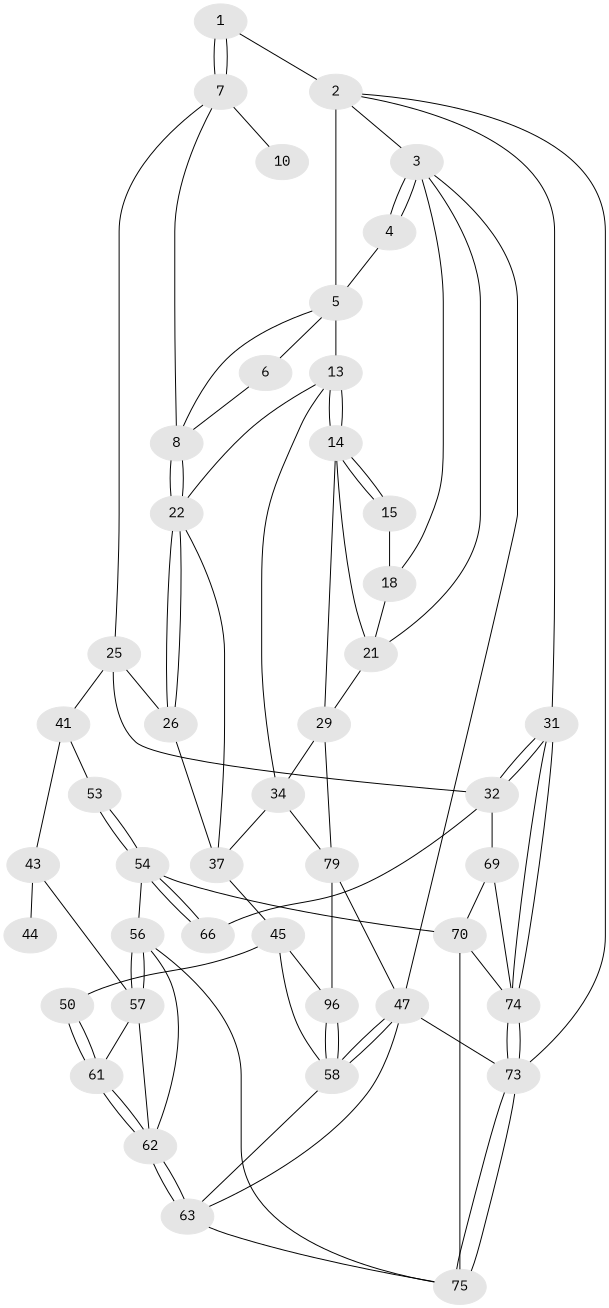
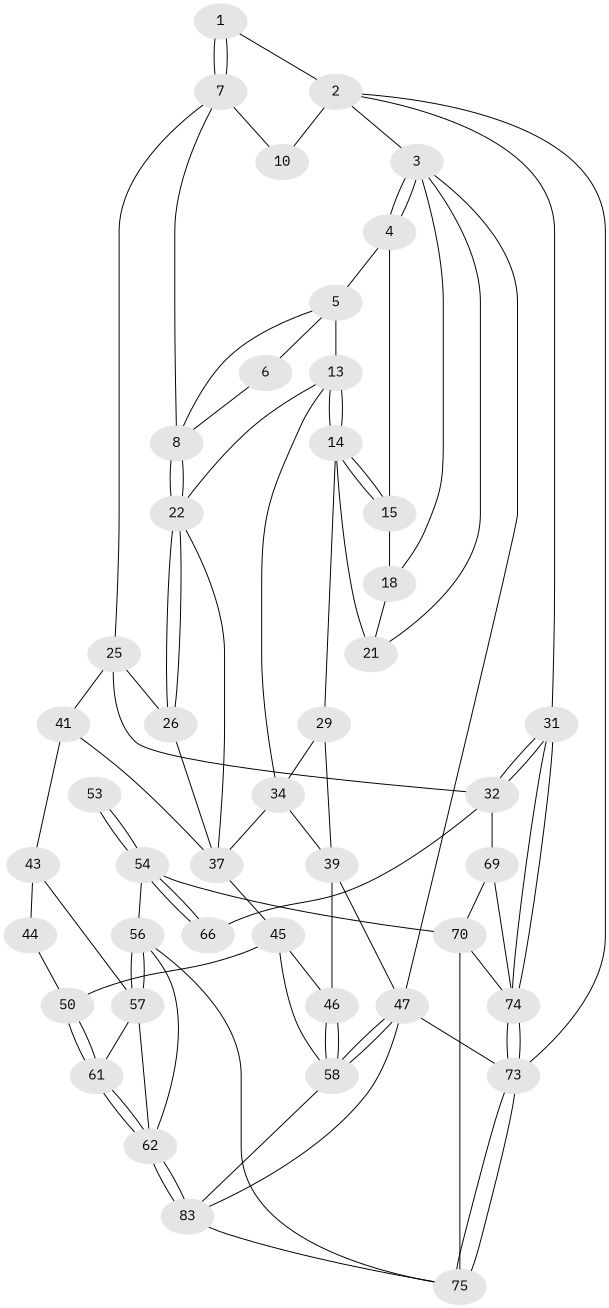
edge "2" -- "5": now "2" -- "10"
edge "4" -- "15": added
edge "21" -- "29": removed
edge "41" -- "53": now "41" -- "37"
node "79": label "79" -> "39"
edge "44" -- "50": added
node "96": label "96" -> "46"
node "63": label "63" -> "83"
